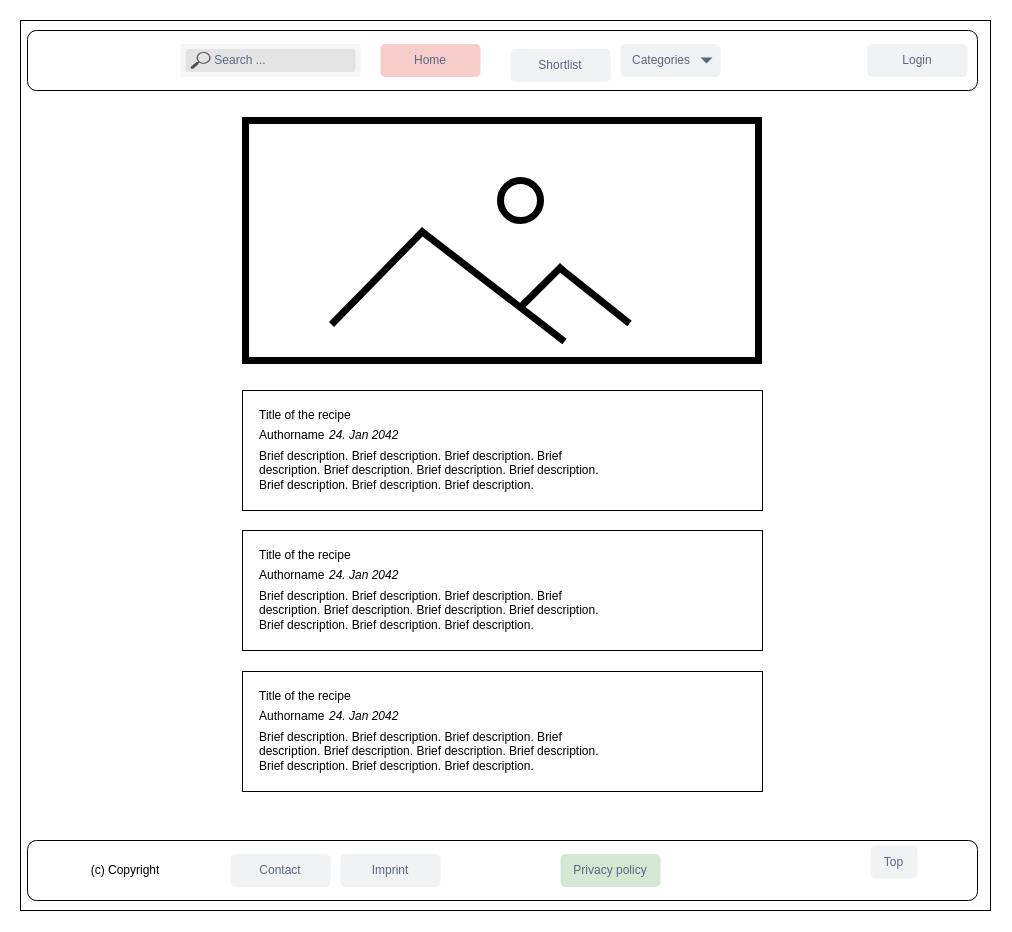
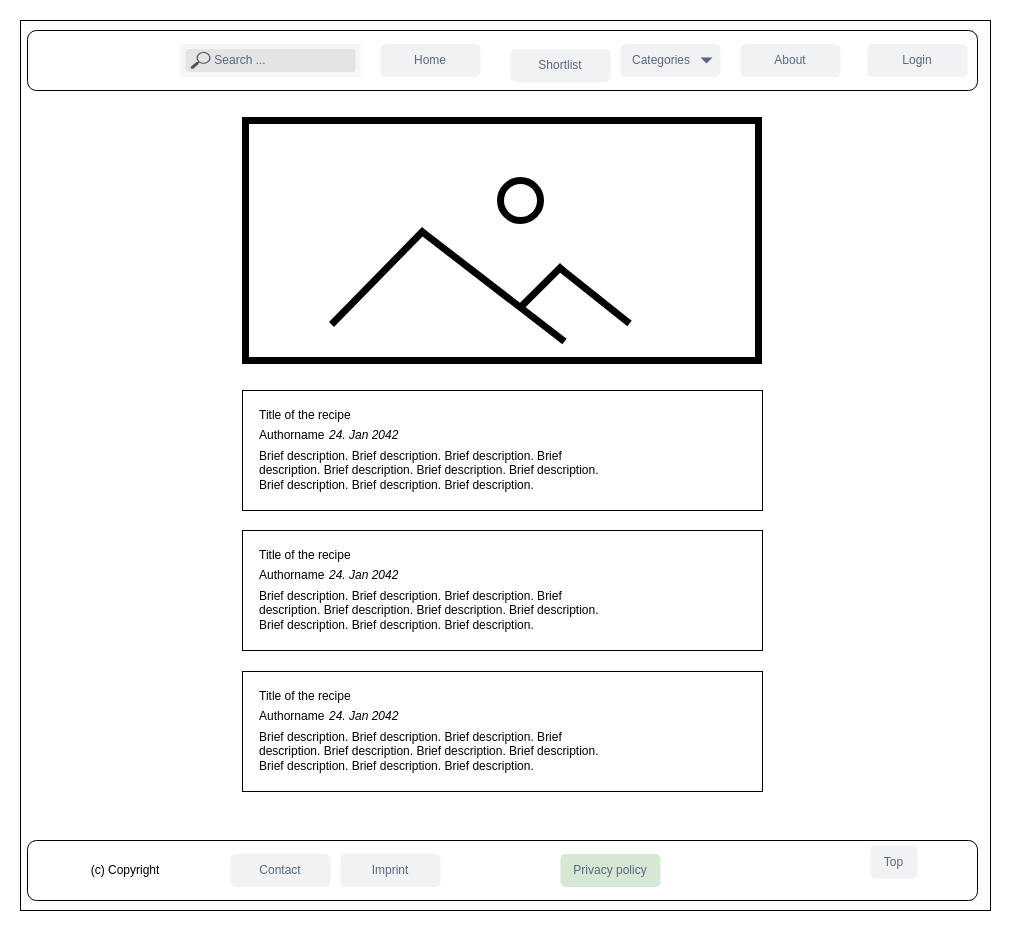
node "Home": fillcolor #f8cecc -> #f1f2f4
node "About": added
